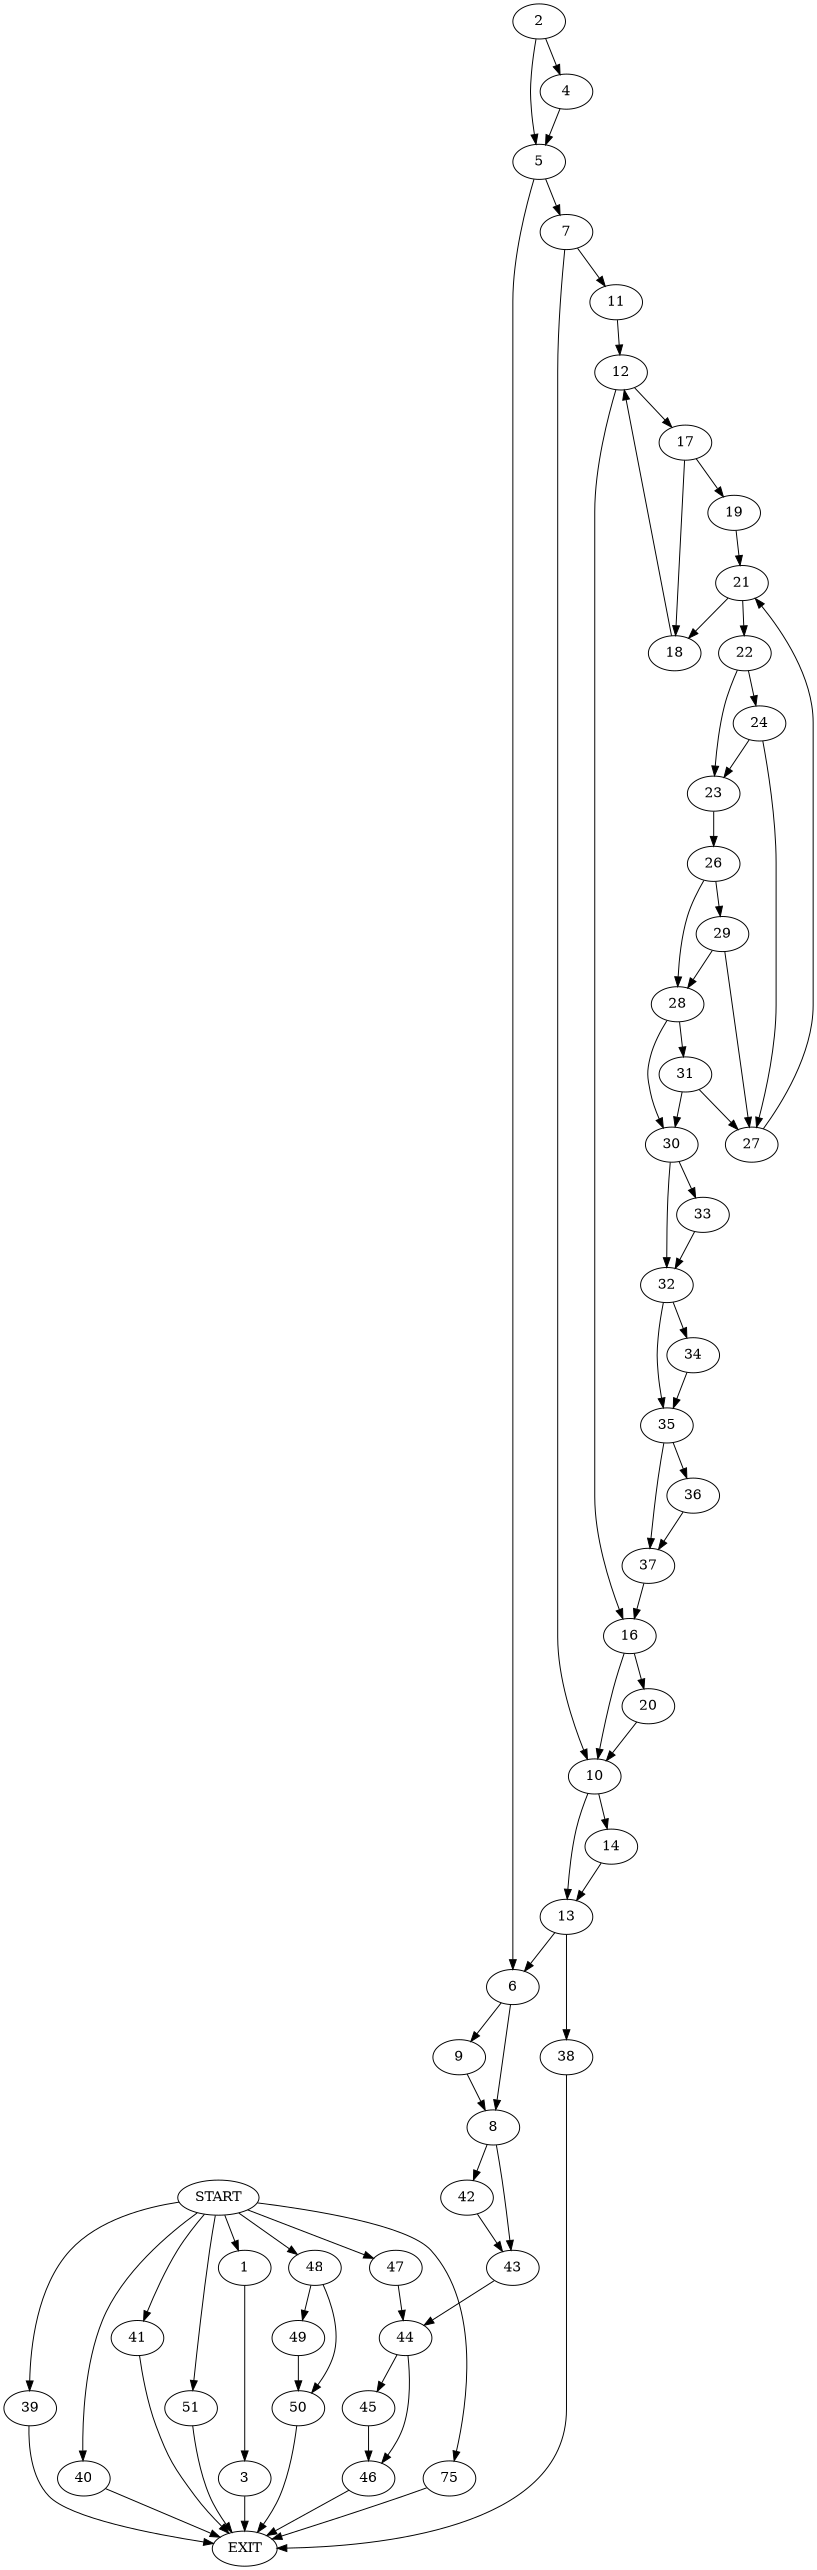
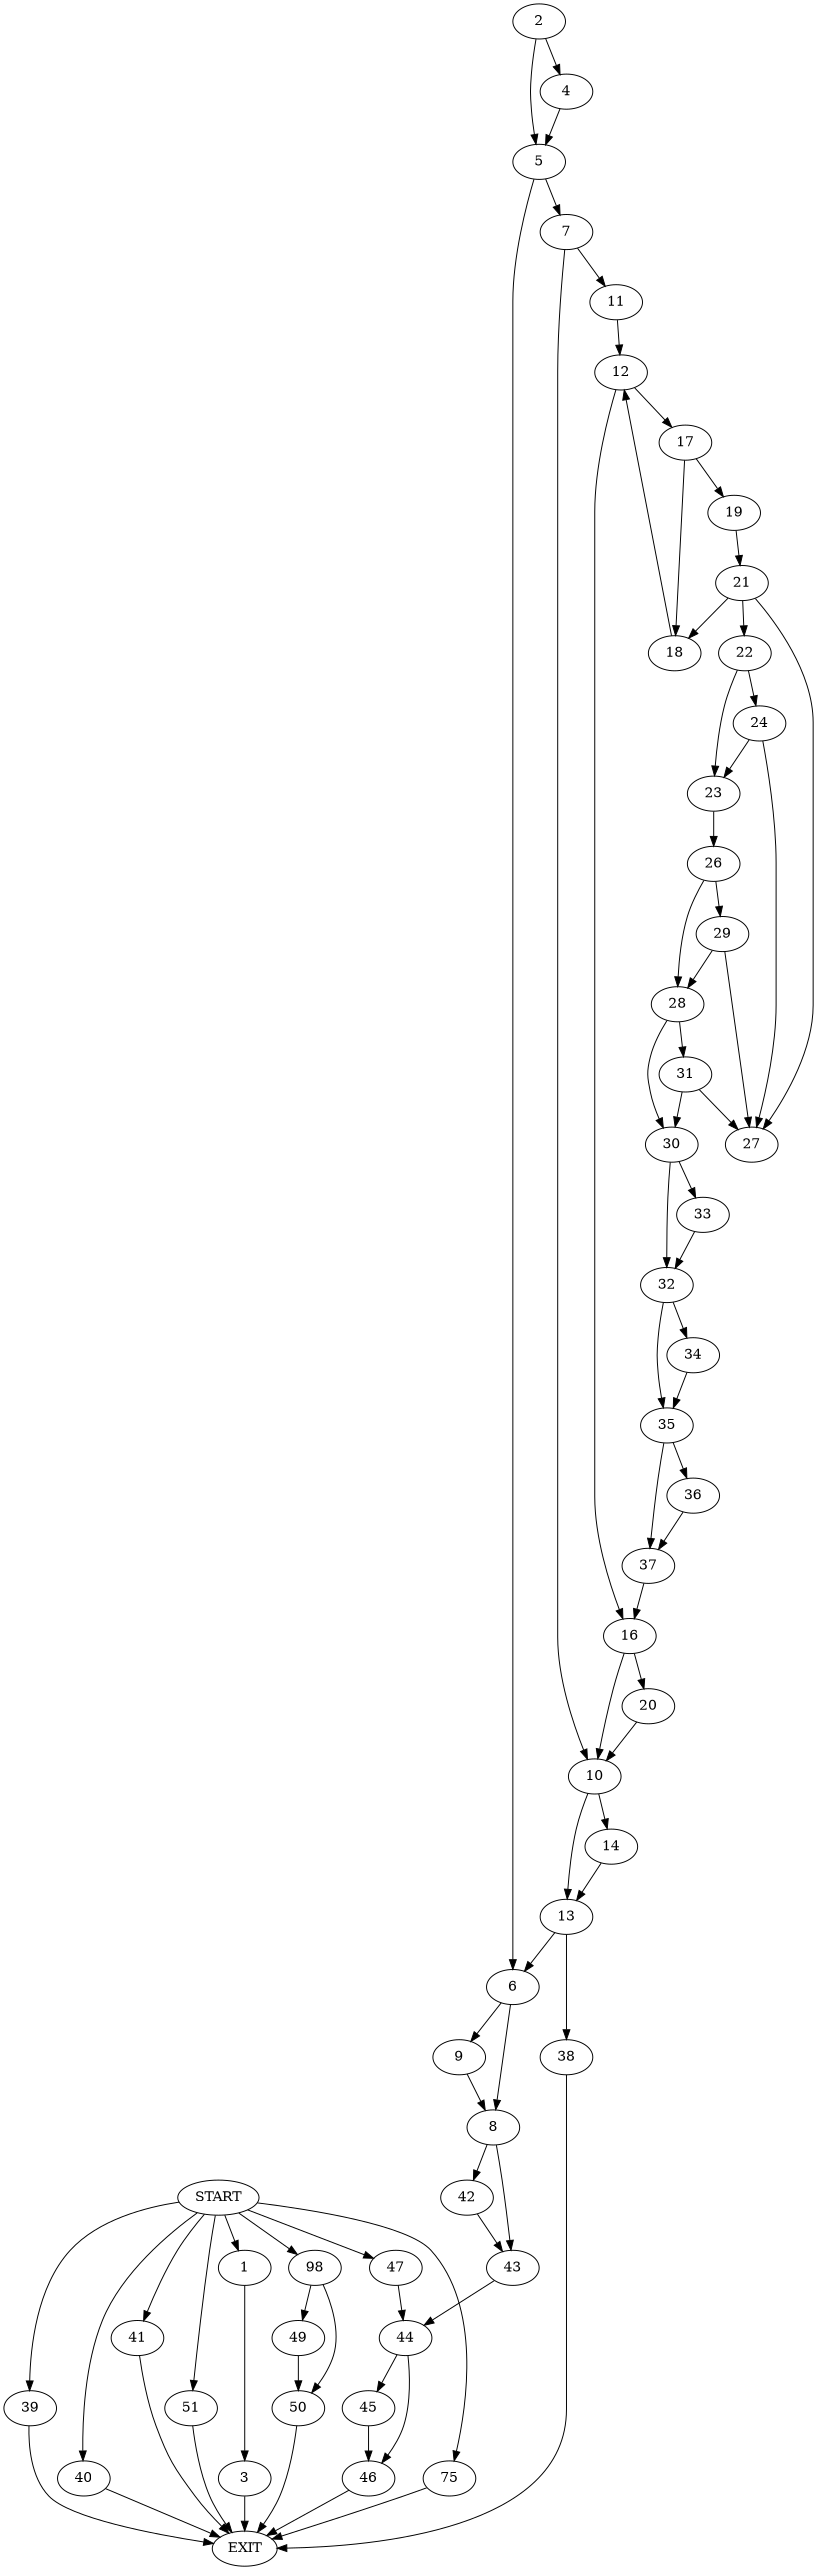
edge "27" -> "21": reversed
node "48": label "48" -> "98"
